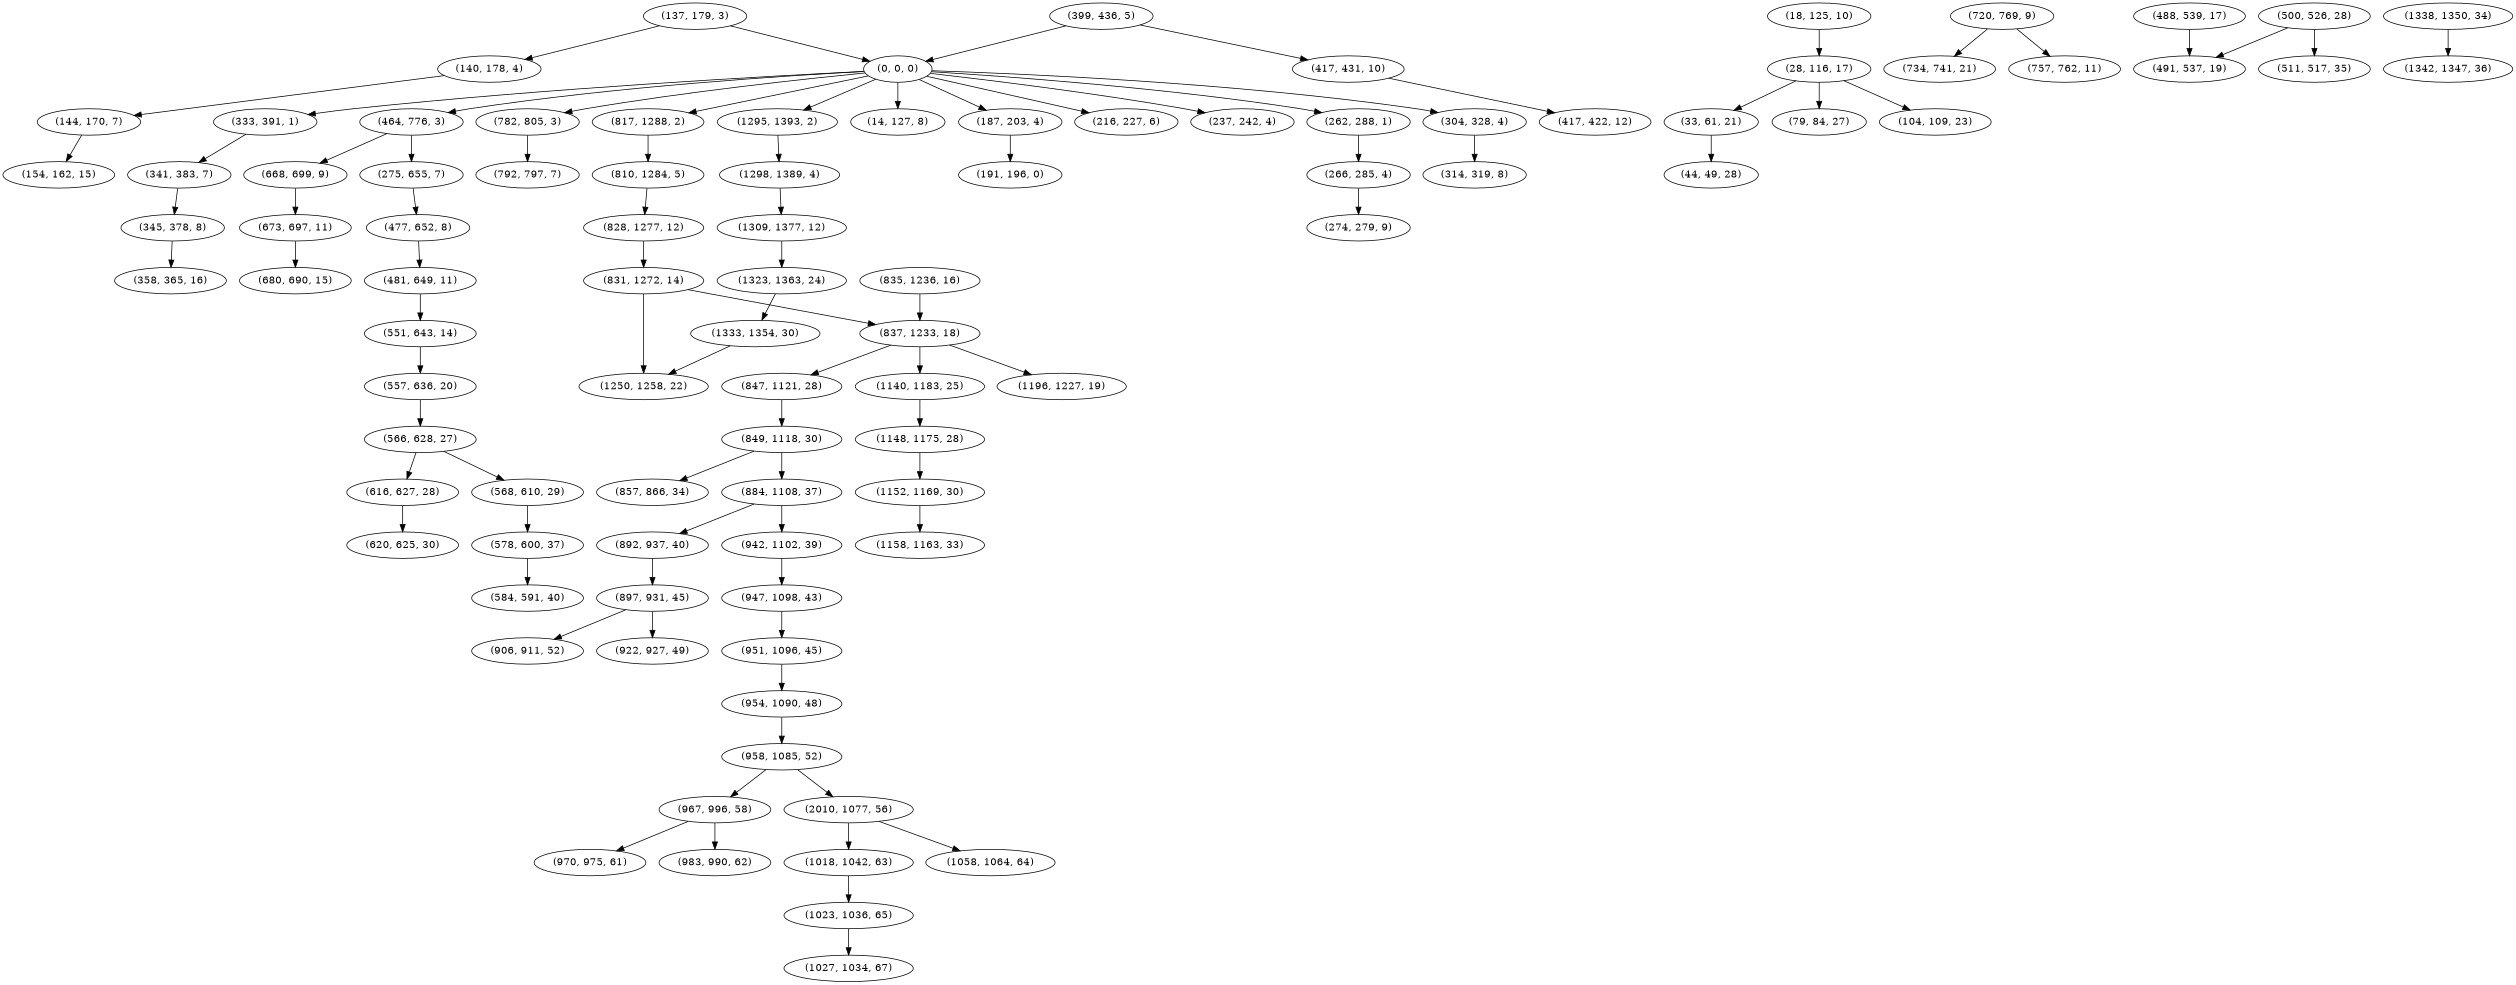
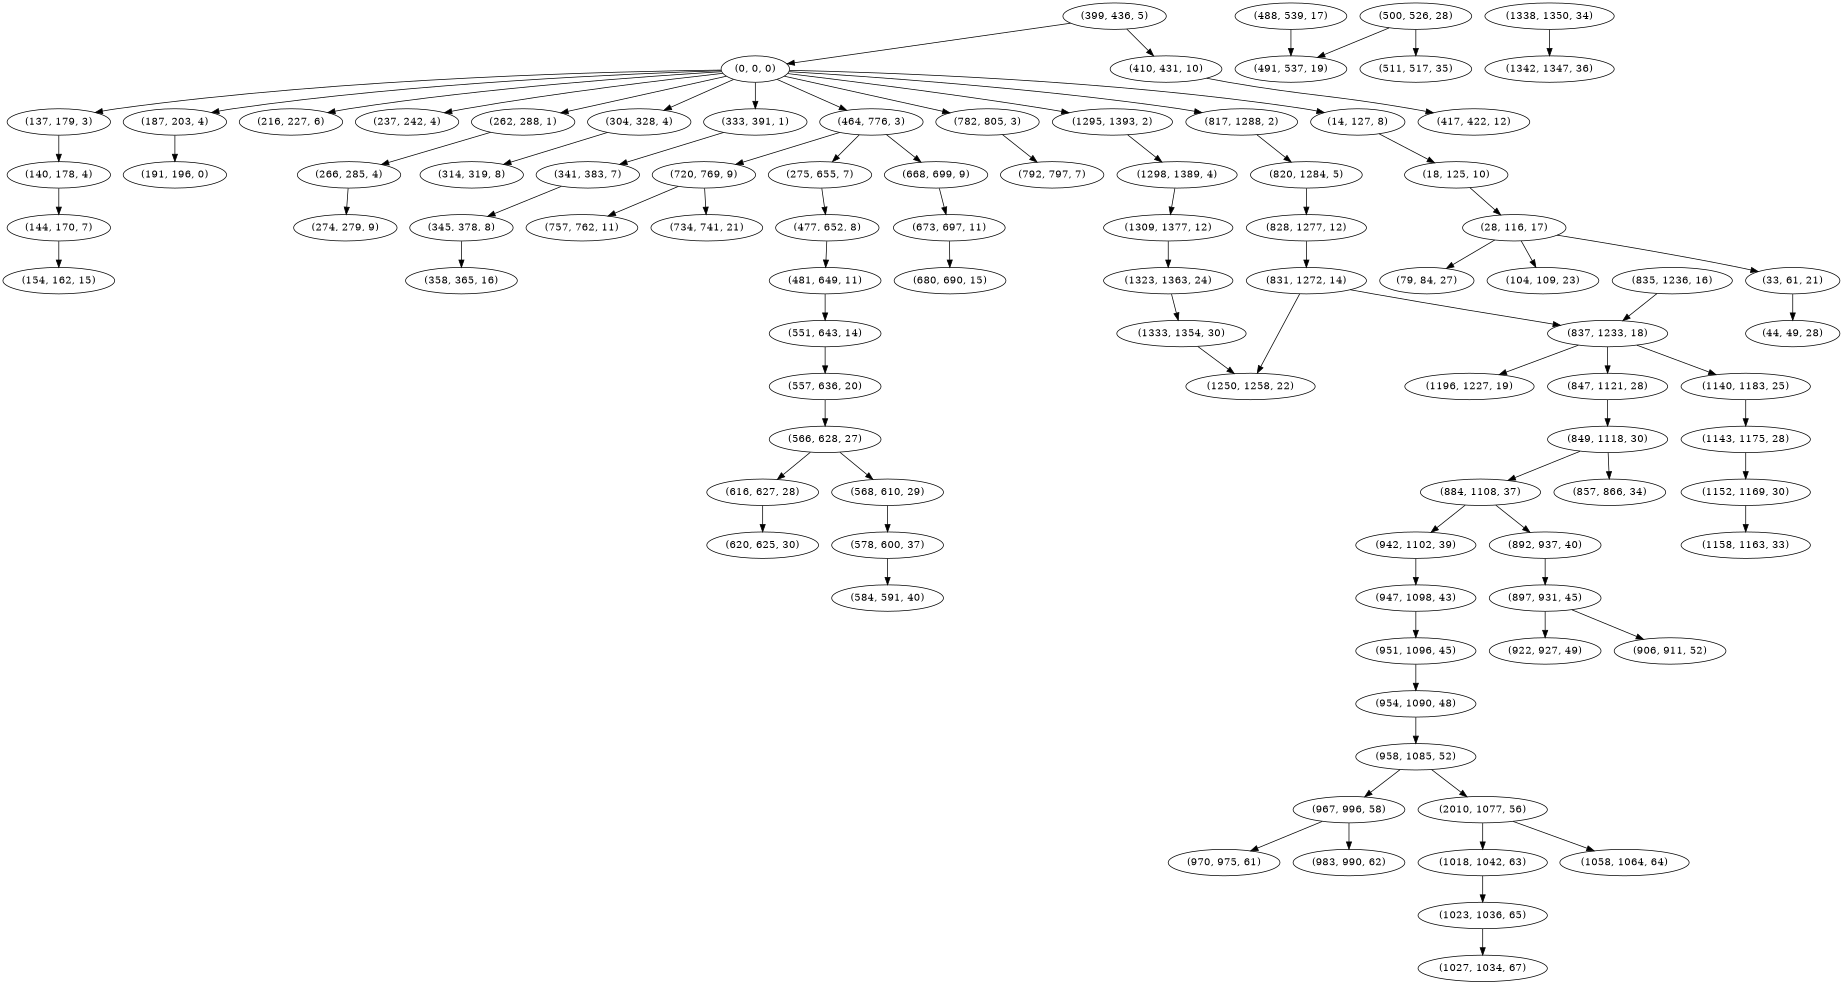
edge "(137, 179, 3)" -> "(0, 0, 0)": reversed
node "(417, 431, 10)": label "(417, 431, 10)" -> "(410, 431, 10)"
edge "(464, 776, 3)" -> "(720, 769, 9)": added
edge "(14, 127, 8)" -> "(18, 125, 10)": added
node "(810, 1284, 5)": label "(810, 1284, 5)" -> "(820, 1284, 5)"
node "(1148, 1175, 28)": label "(1148, 1175, 28)" -> "(1143, 1175, 28)"
